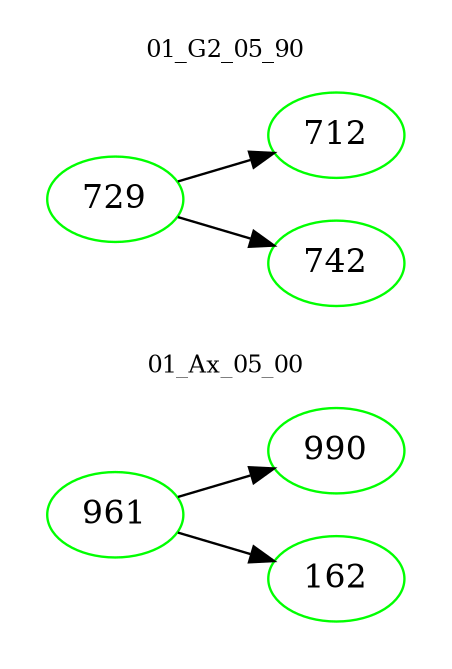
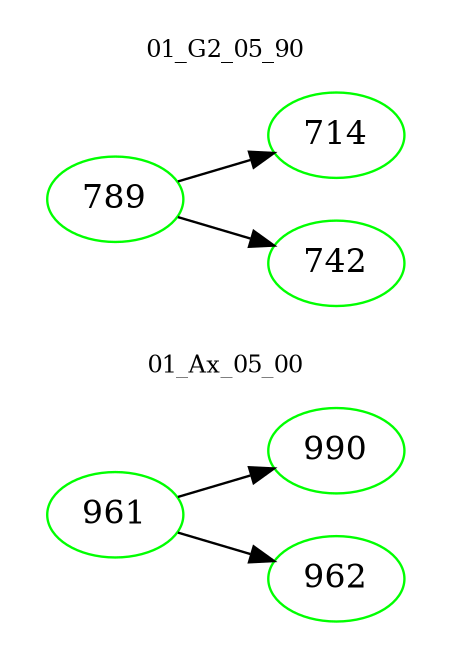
node "712": label "712" -> "714"
node "729": label "729" -> "789"
node "162": label "162" -> "962"
